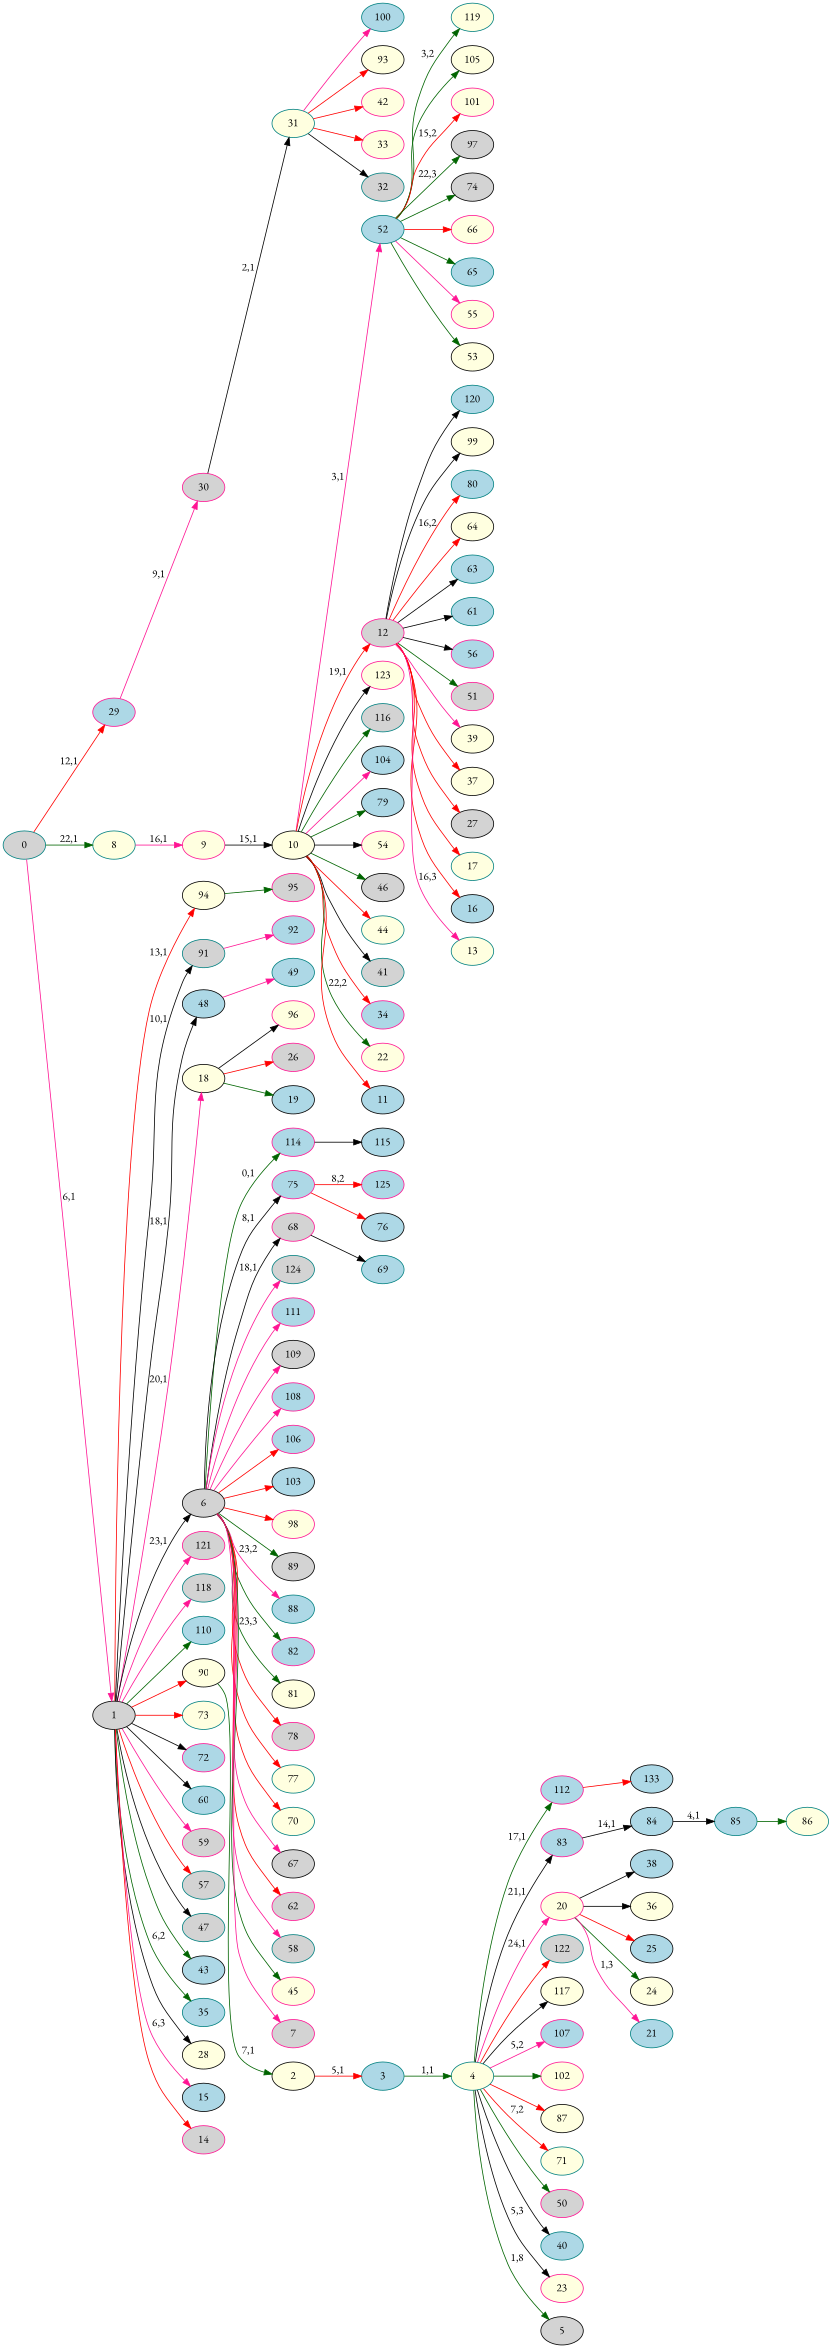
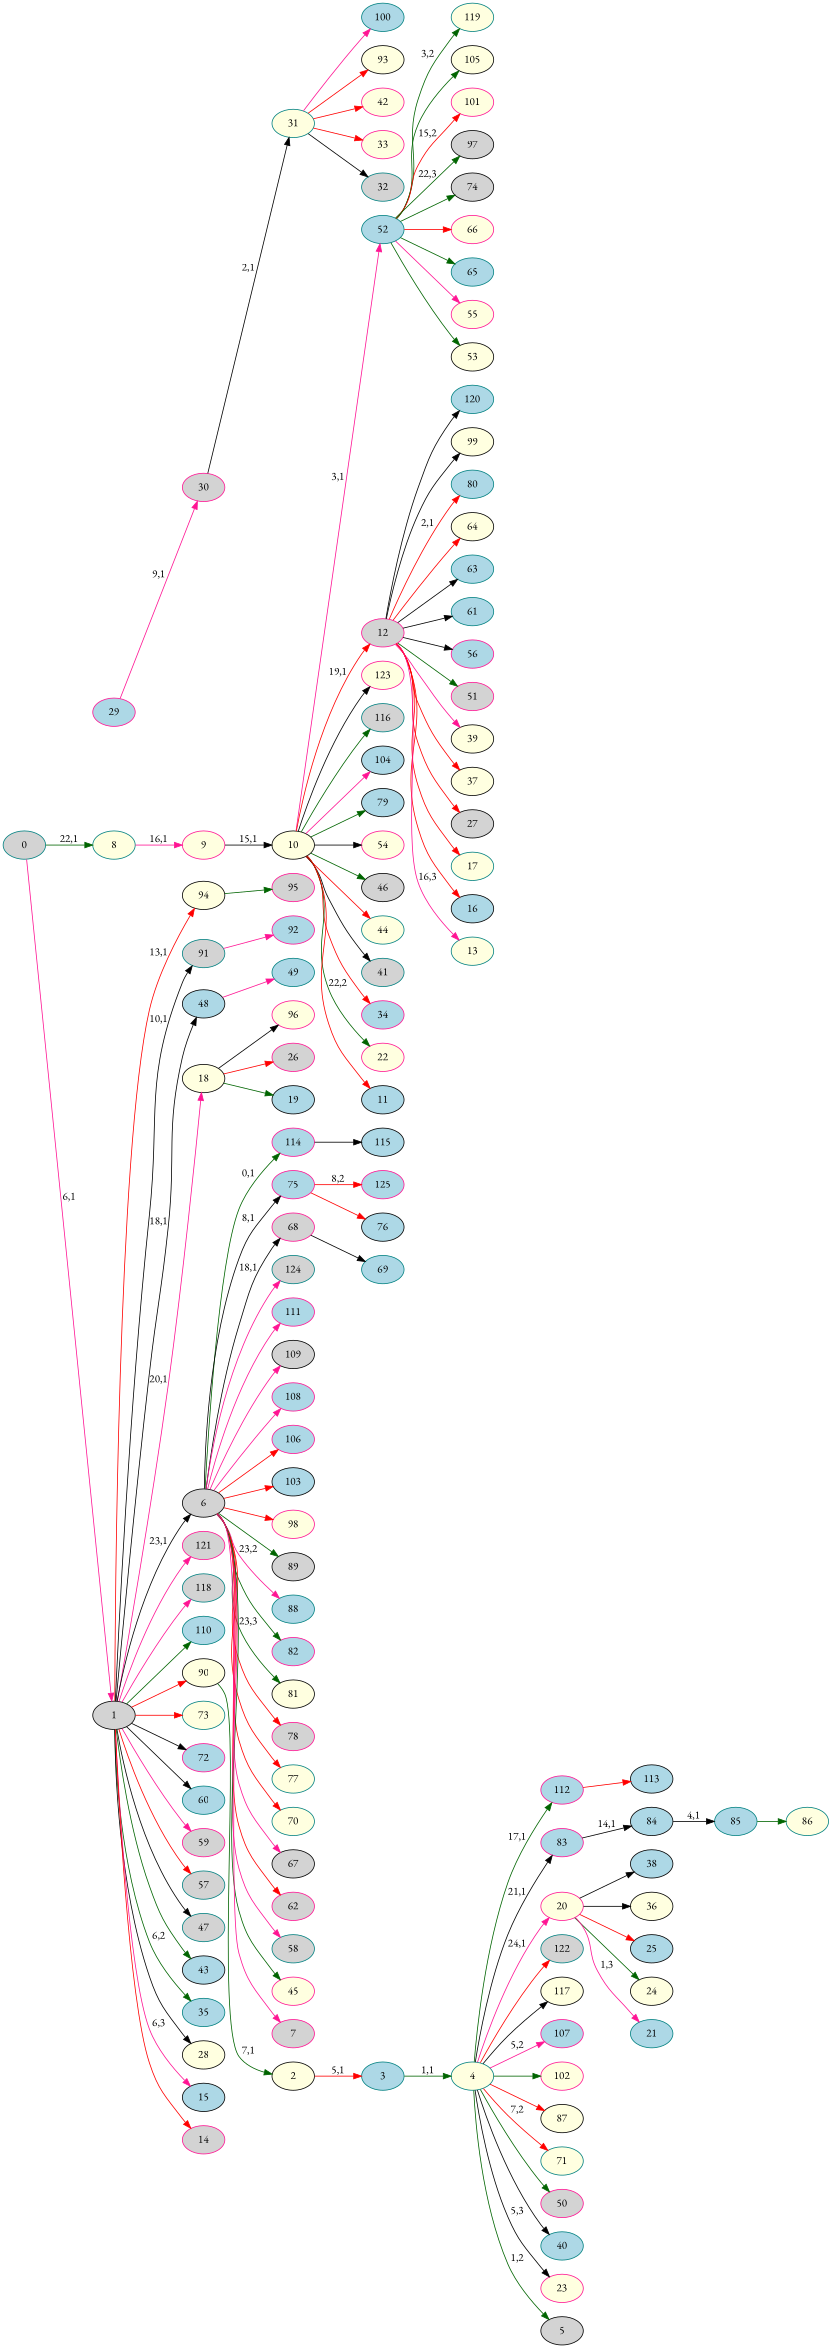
edge "12" -> "80": label "16,2" -> "2,1"
edge "0" -> "29": removed, label "12,1"
node "133": label "133" -> "113"
edge "4" -> "5": label "1,8" -> "1,2"
